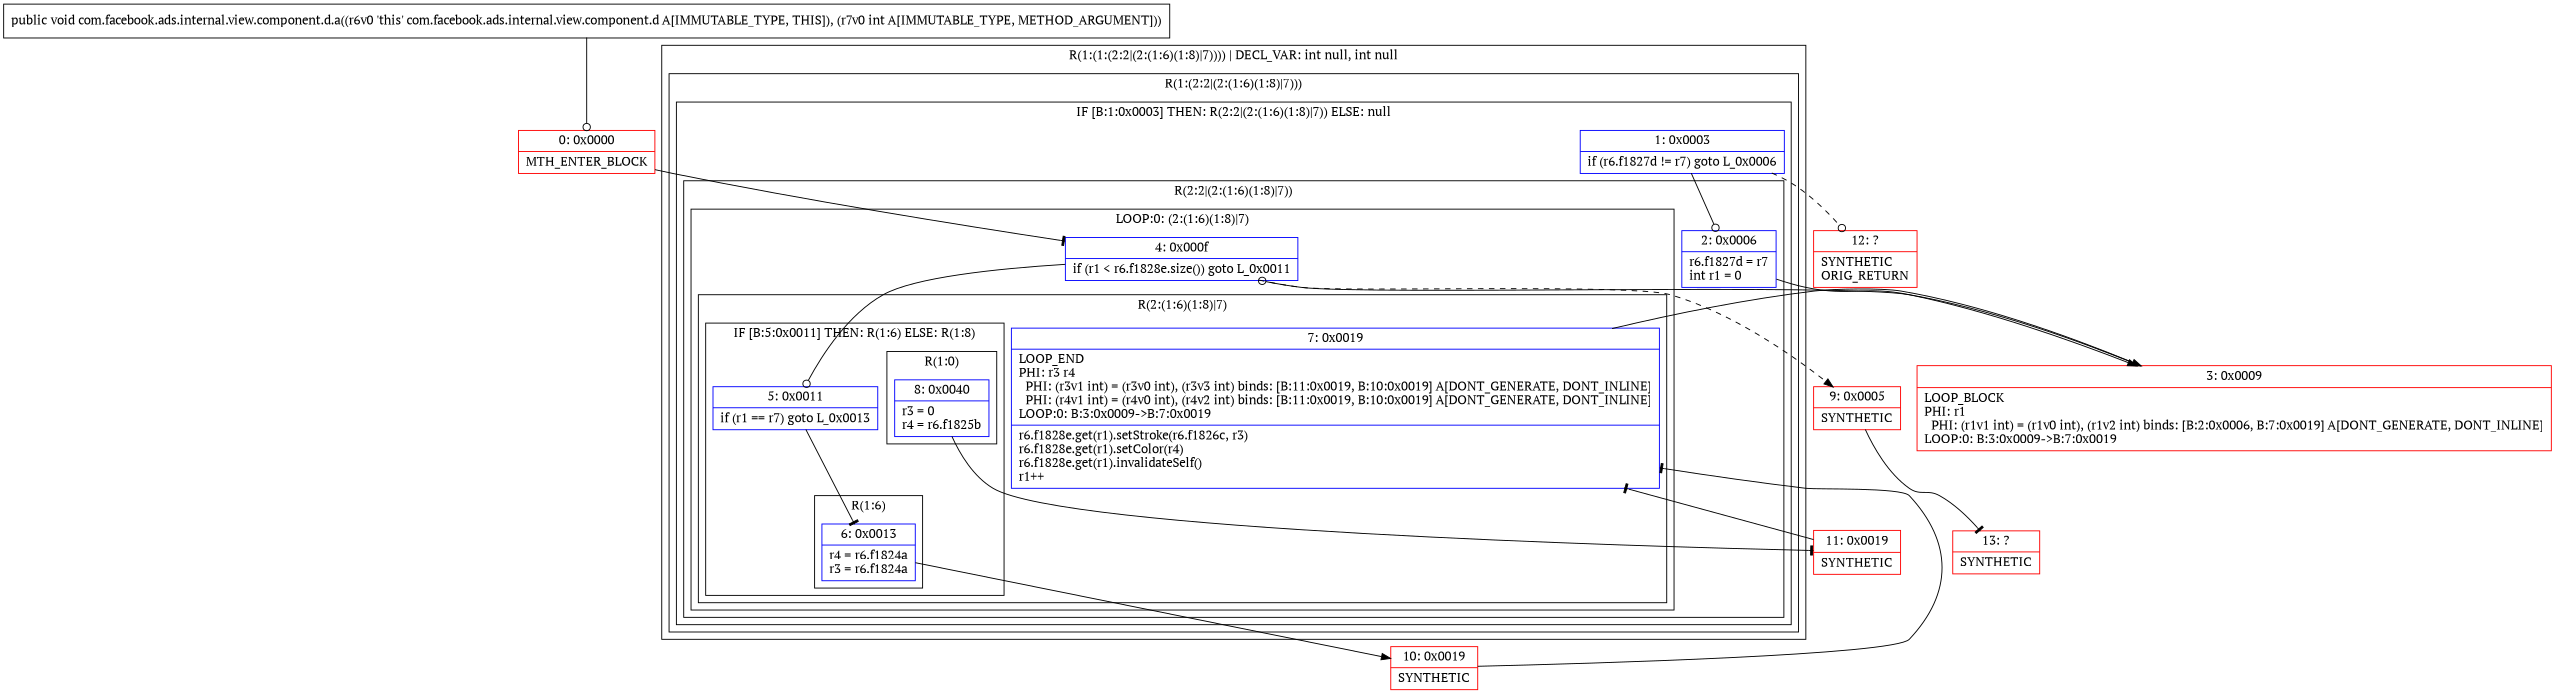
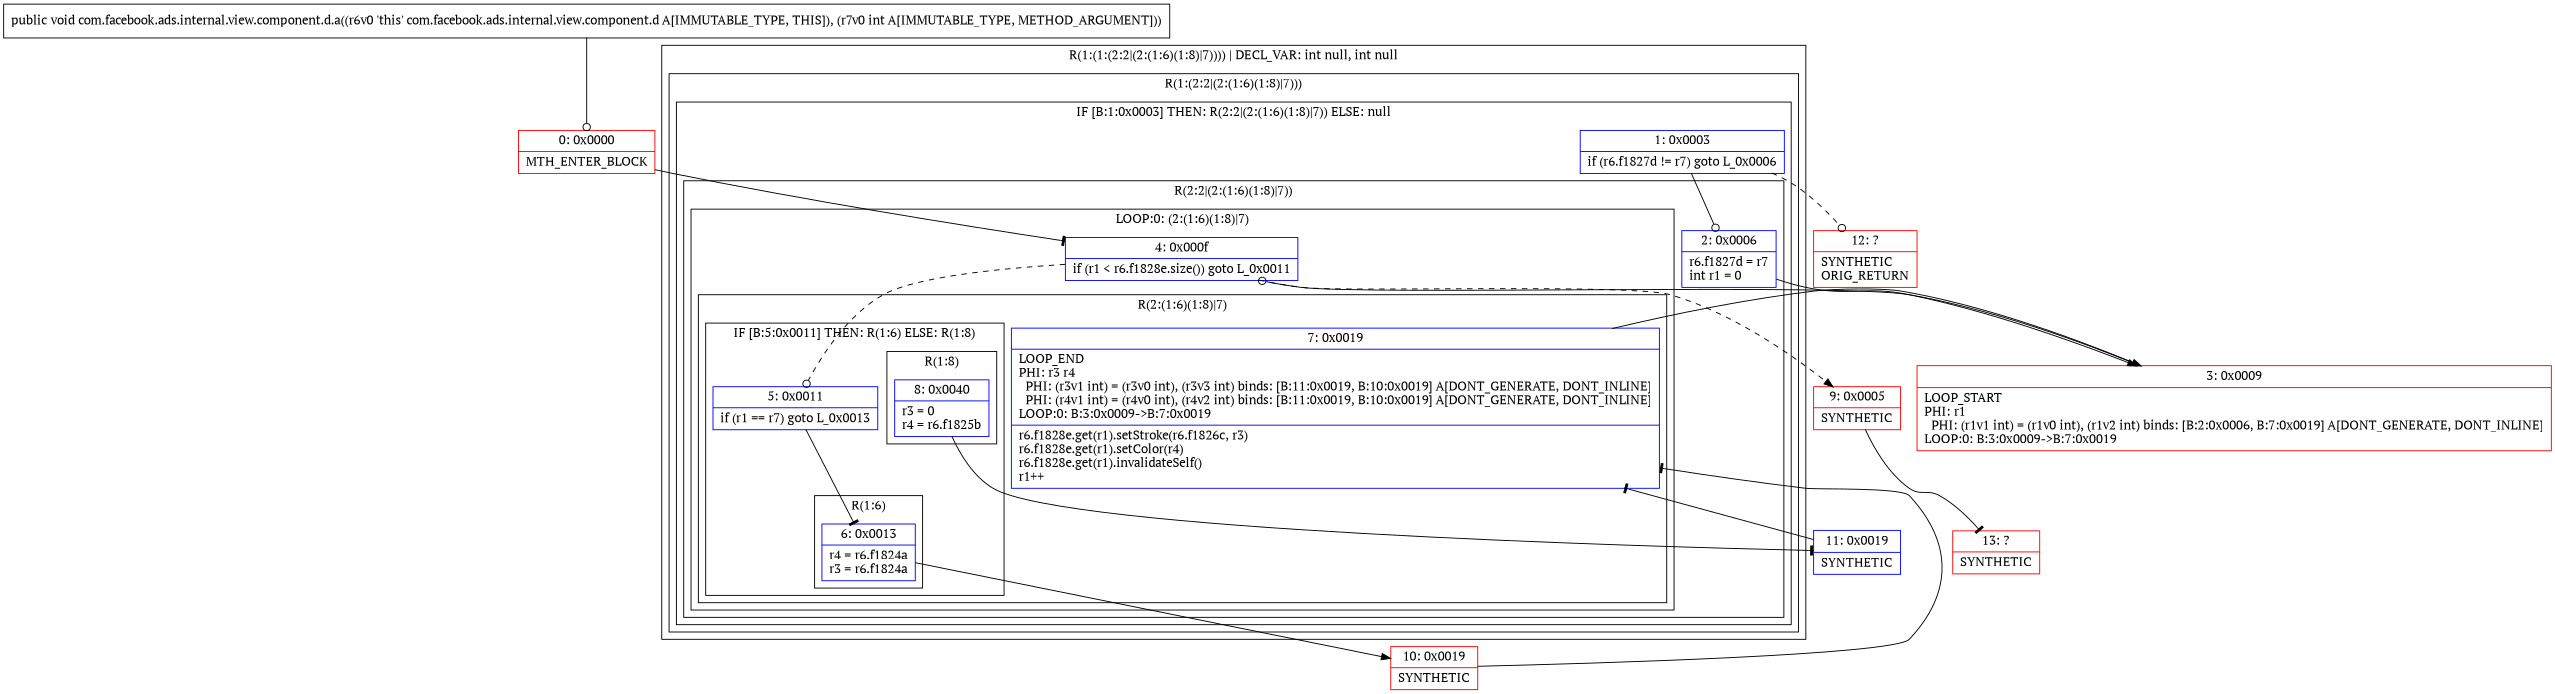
edge "4: 0x000f" -> "5: 0x0011": style solid -> dashed
cluster "R(1:0)": label "R(1:0)" -> "R(1:8)"
node "3: 0x0009": text "LOOP_BLOCK" -> "LOOP_START"
node "11: 0x0019": color red -> blue
